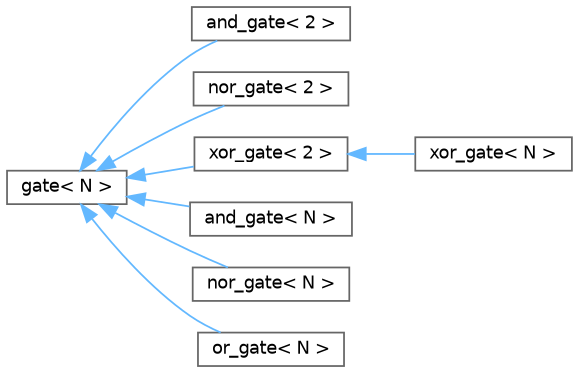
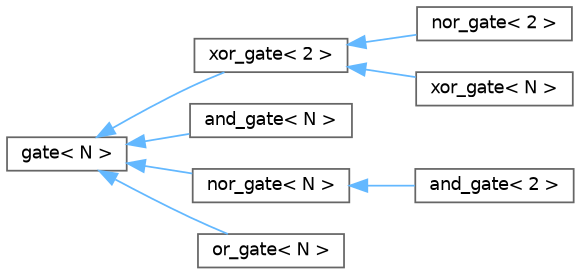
edge "and_gate< 2 >" -> "gate< N >": now "and_gate< 2 >" -> "nor_gate< N >"
edge "nor_gate< 2 >" -> "gate< N >": now "nor_gate< 2 >" -> "xor_gate< 2 >"
